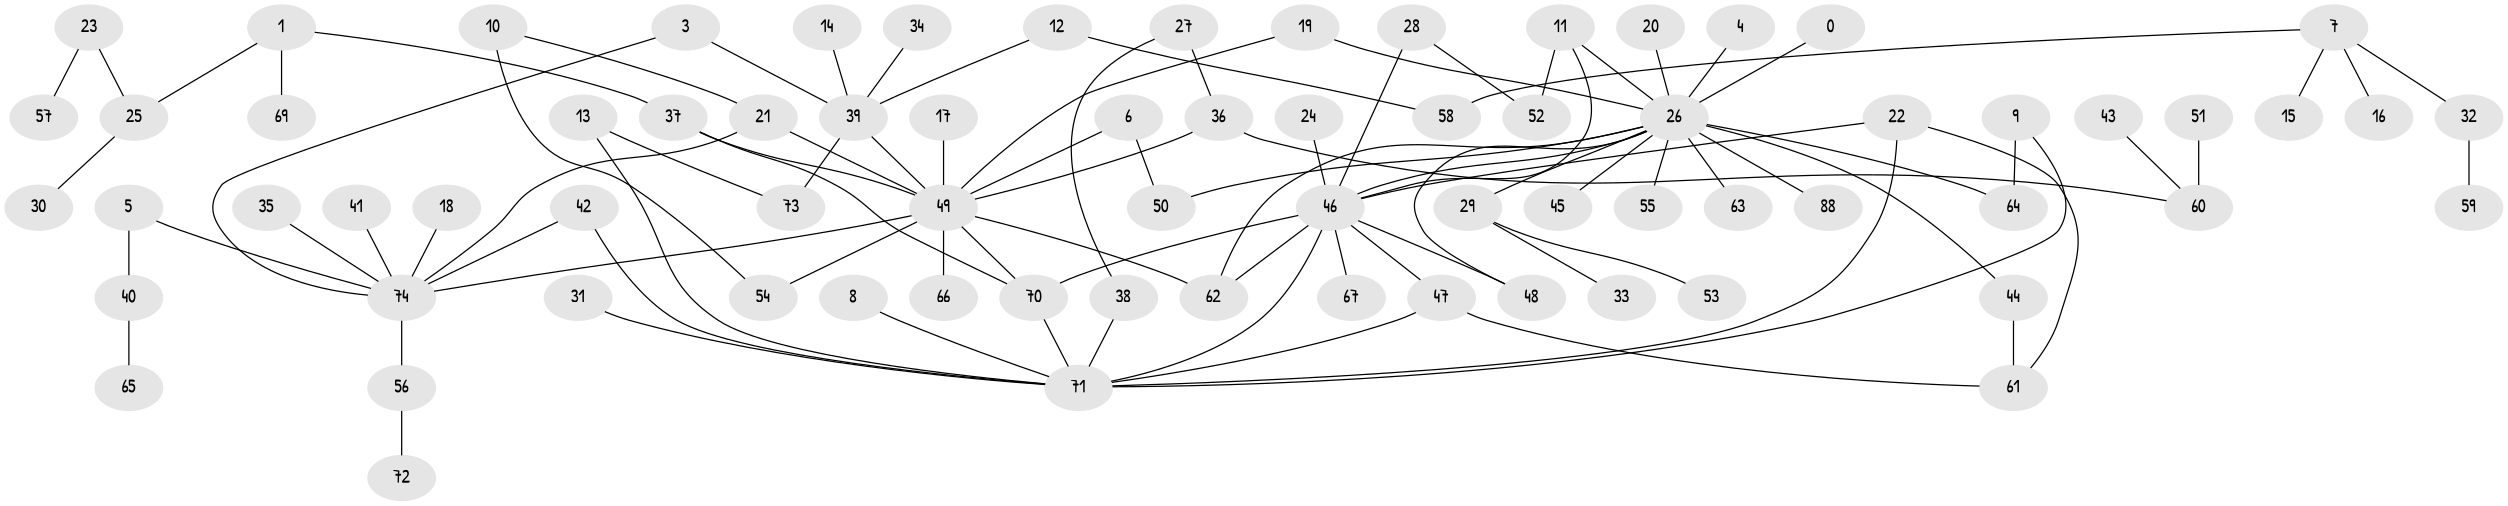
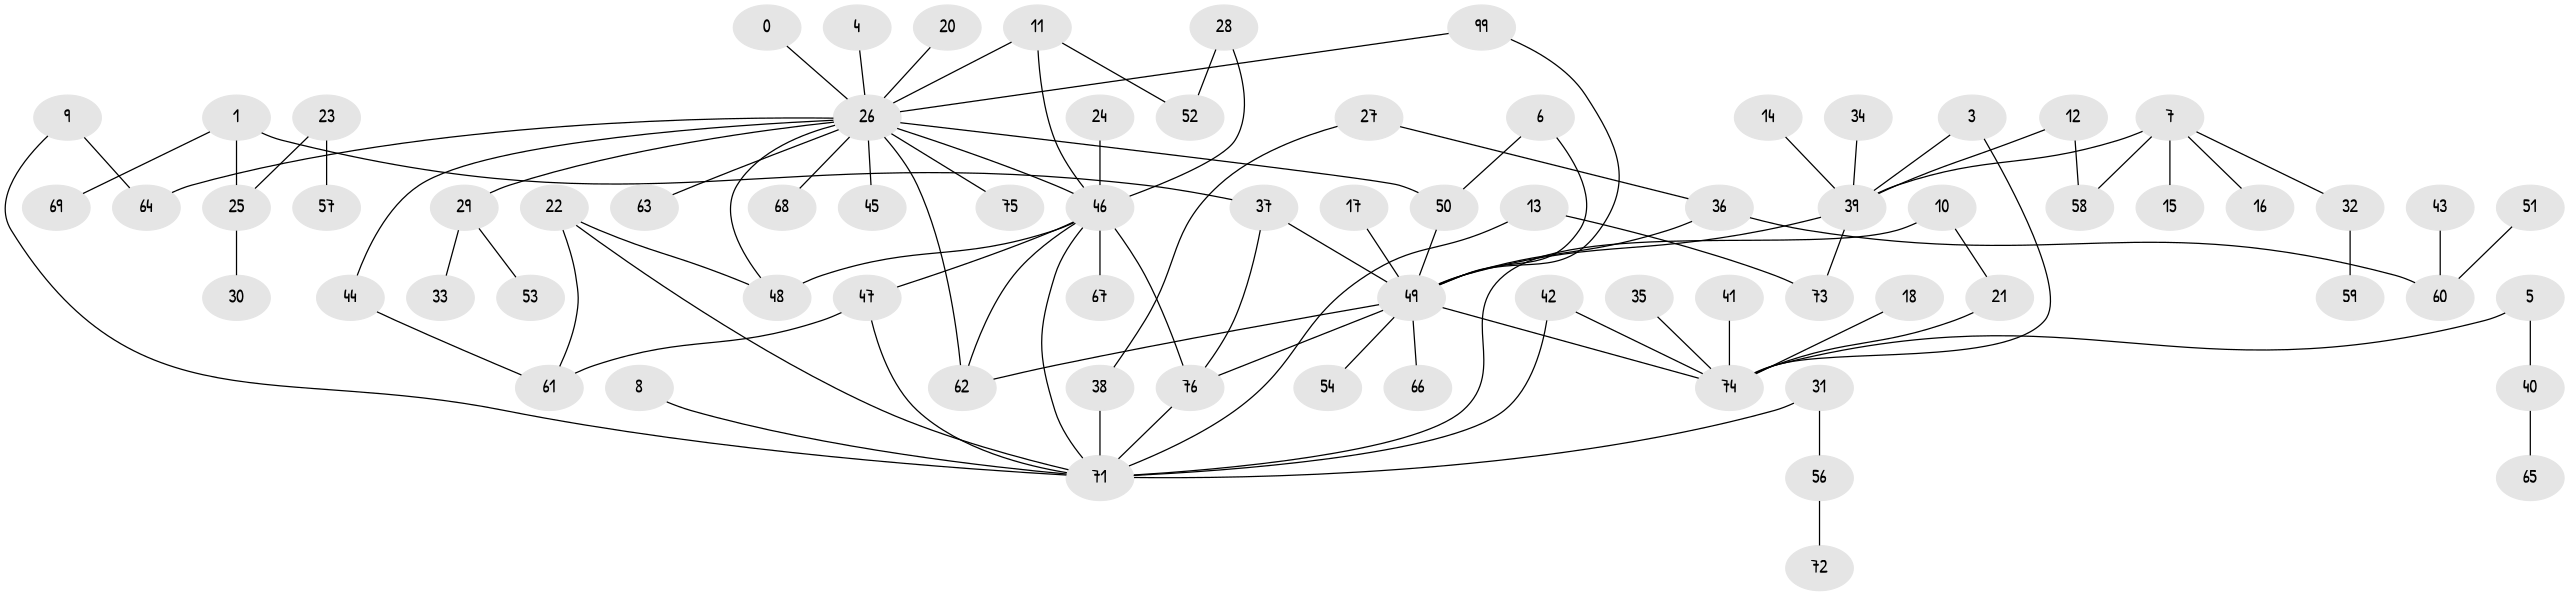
node "19": label "19" -> "99"
edge "22" -- "46": now "22" -- "48"
edge "7" -- "39": added
edge "21" -- "49": now "50" -- "49"
edge "10" -- "54": now "10" -- "71"
node "55": label "55" -> "75"
node "88": label "88" -> "68"
node "70": label "70" -> "76"
edge "74" -- "56": now "31" -- "56"
